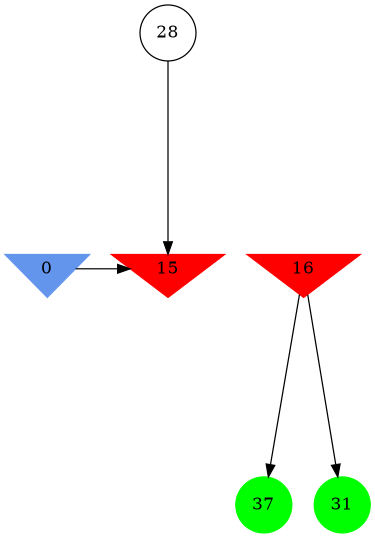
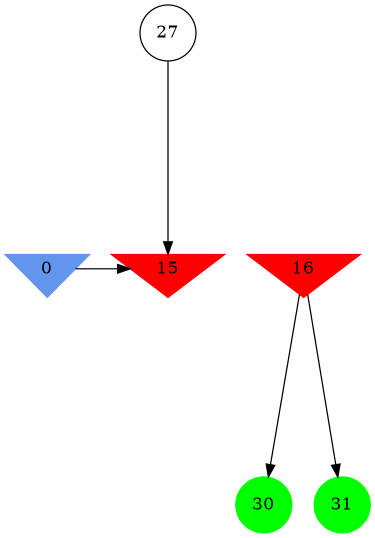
node "28": label "28" -> "27"
node "37": label "37" -> "30"
